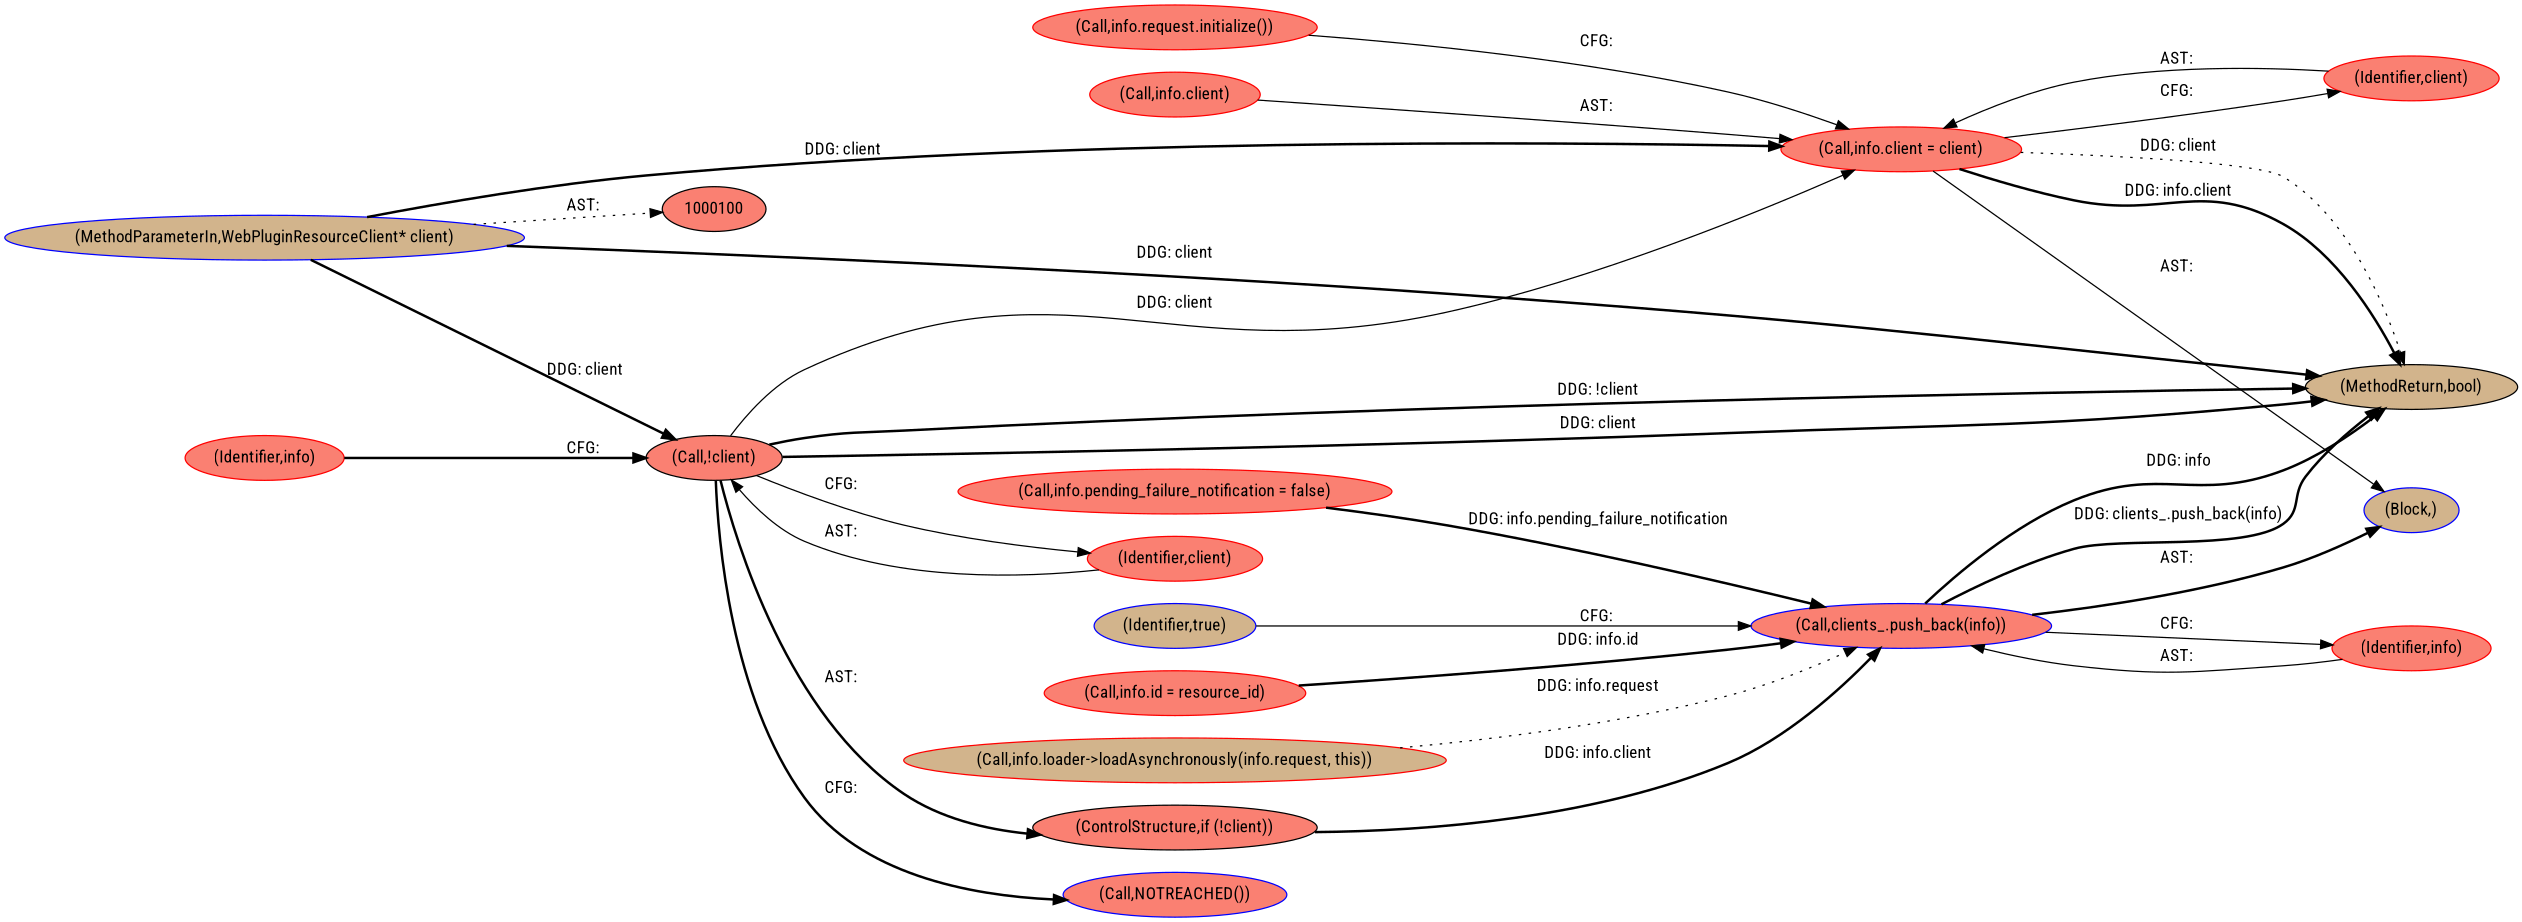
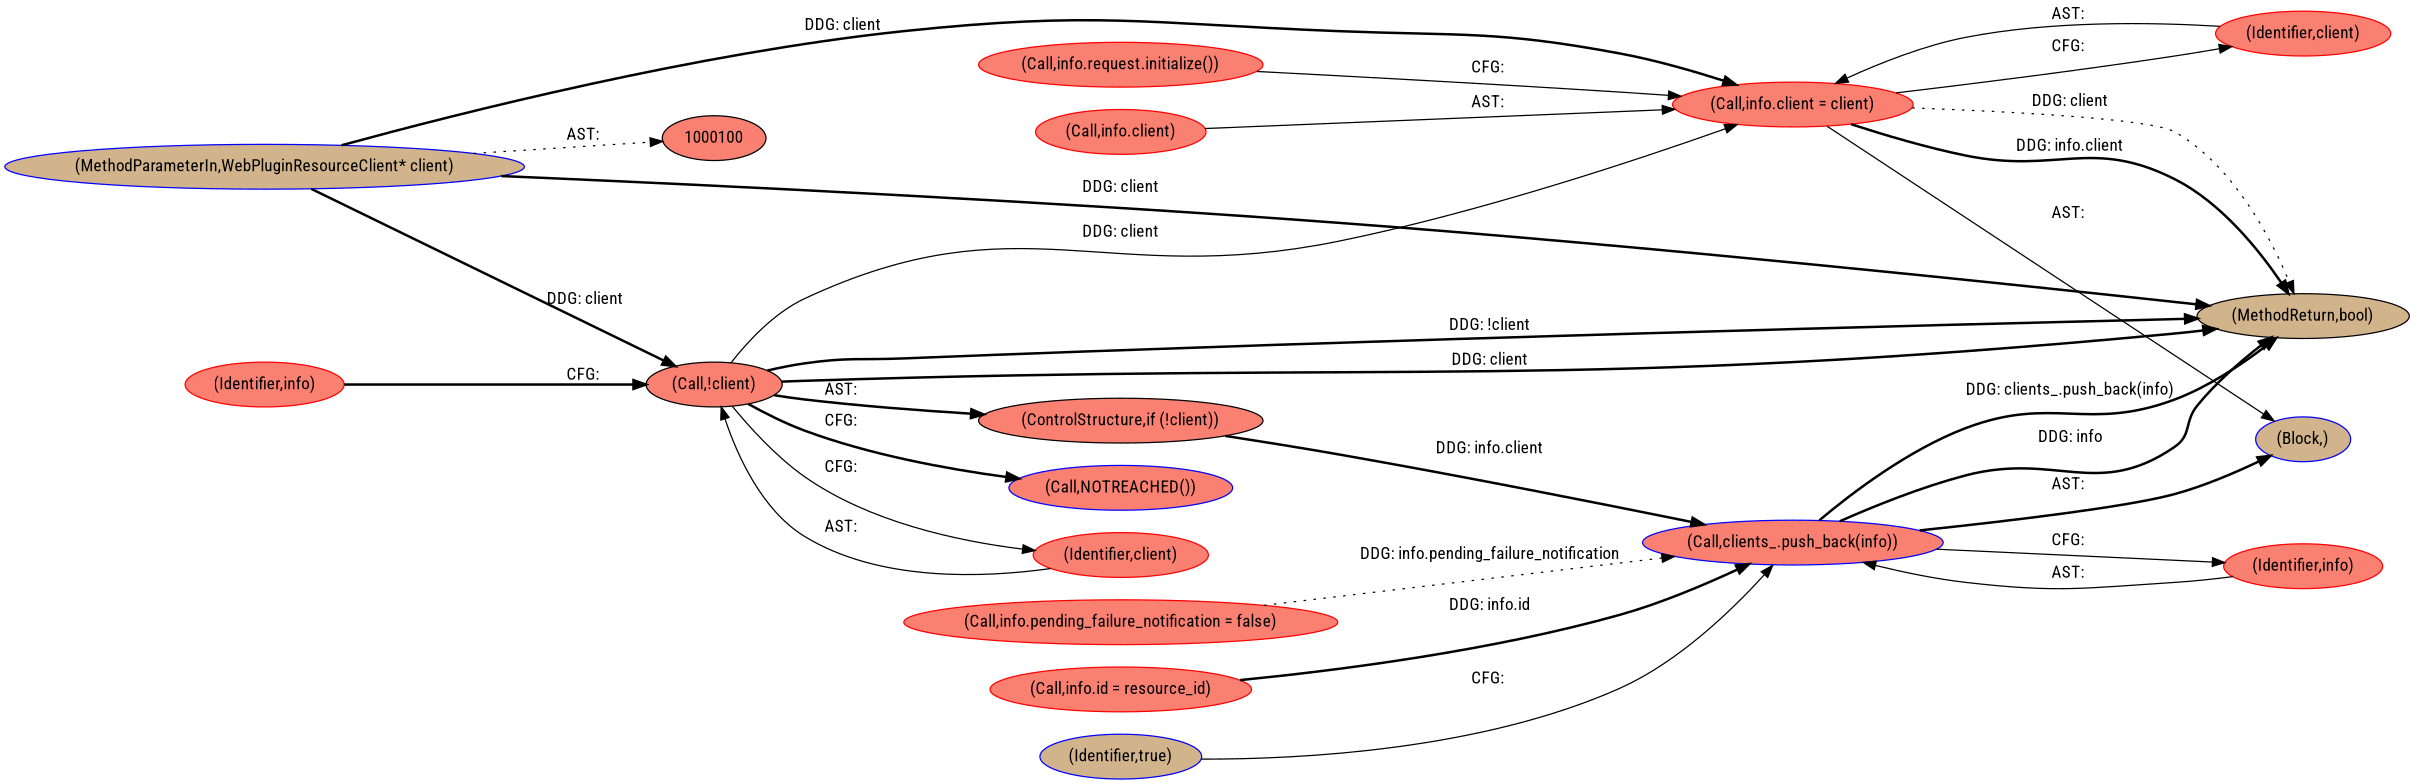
edge "(Call,info.pending_failure_notification = false)" -> "(Call,clients_.push_back(info))": style bold -> dotted
node "(Call,info.loader->loadAsynchronously(info.request, this))": removed
